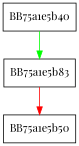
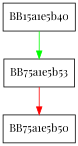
node "BB75a1e5b40": label "BB75a1e5b40" -> "BB15a1e5b40"
node "BB75a1e5b83": label "BB75a1e5b83" -> "BB75a1e5b53"
